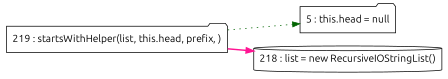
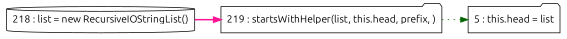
node "5 : this.head = null": label "5 : this.head = null" -> "5 : this.head = list"
edge "219 : startsWithHelper(list, this.head, prefix, )" -> "218 : list = new RecursiveIOStringList()": reversed
